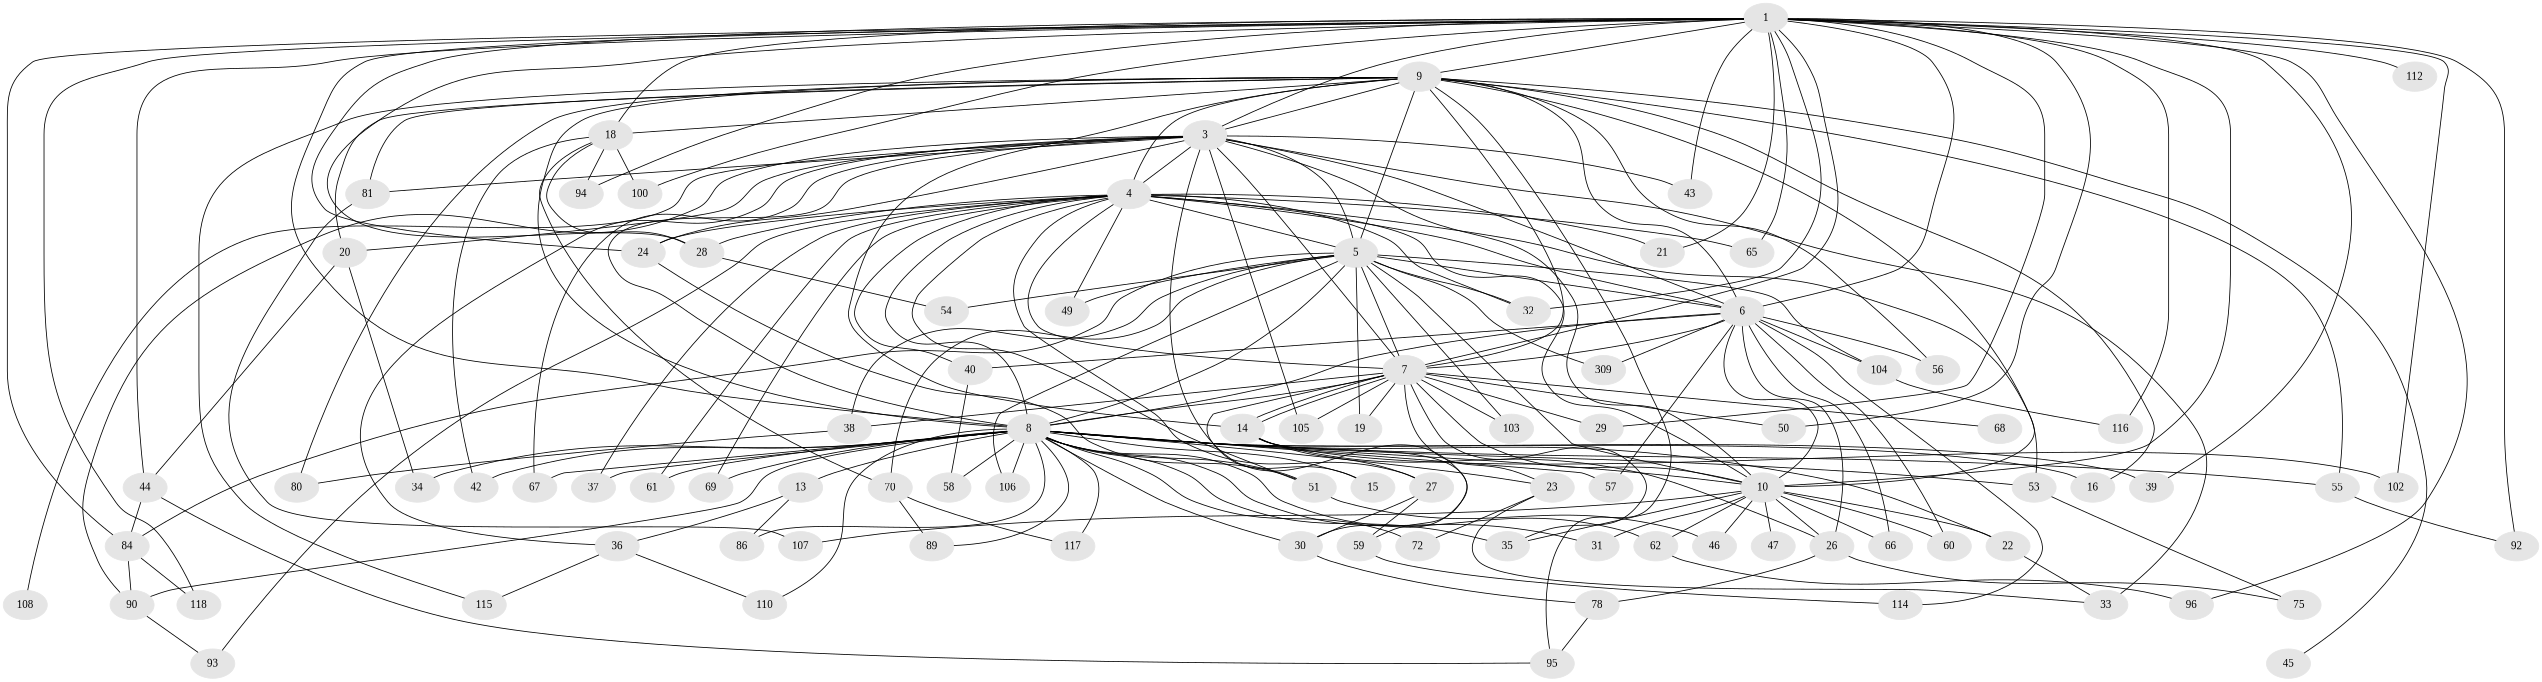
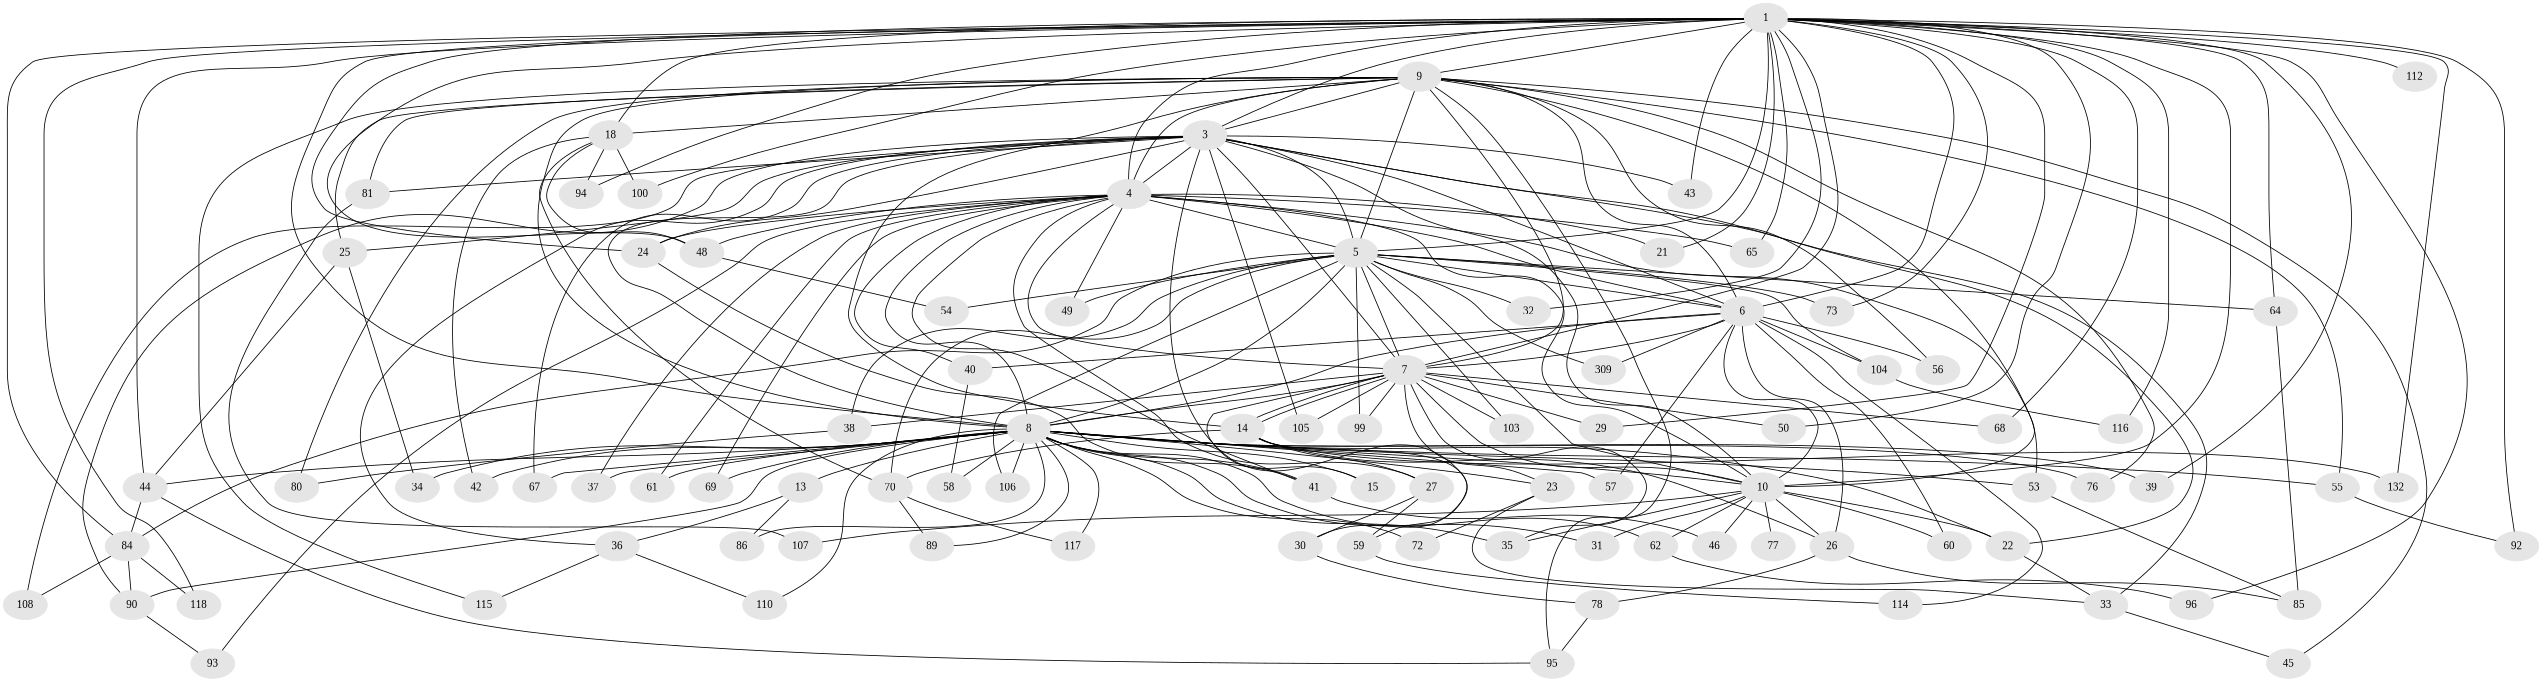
edge "1" -- "68": added
edge "1" -- "5": added
edge "4" -- "32": now "4" -- "1"
node "20": label "20" -> "25"
node "28": label "28" -> "48"
edge "3" -- "22": added
node "73": added
node "64": added
node "19": label "19" -> "99"
edge "14" -- "70": added
node "51": label "51" -> "41"
node "16": label "16" -> "76"
node "102": label "102" -> "132"
edge "8" -- "30": now "8" -- "44"
node "47": label "47" -> "77"
node "66": removed
edge "84" -- "108": added
node "75": label "75" -> "85"
edge "33" -- "45": added
